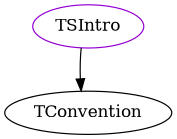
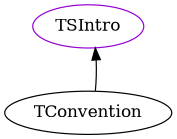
edge "TSIntro" -> "TConvention": reversed
